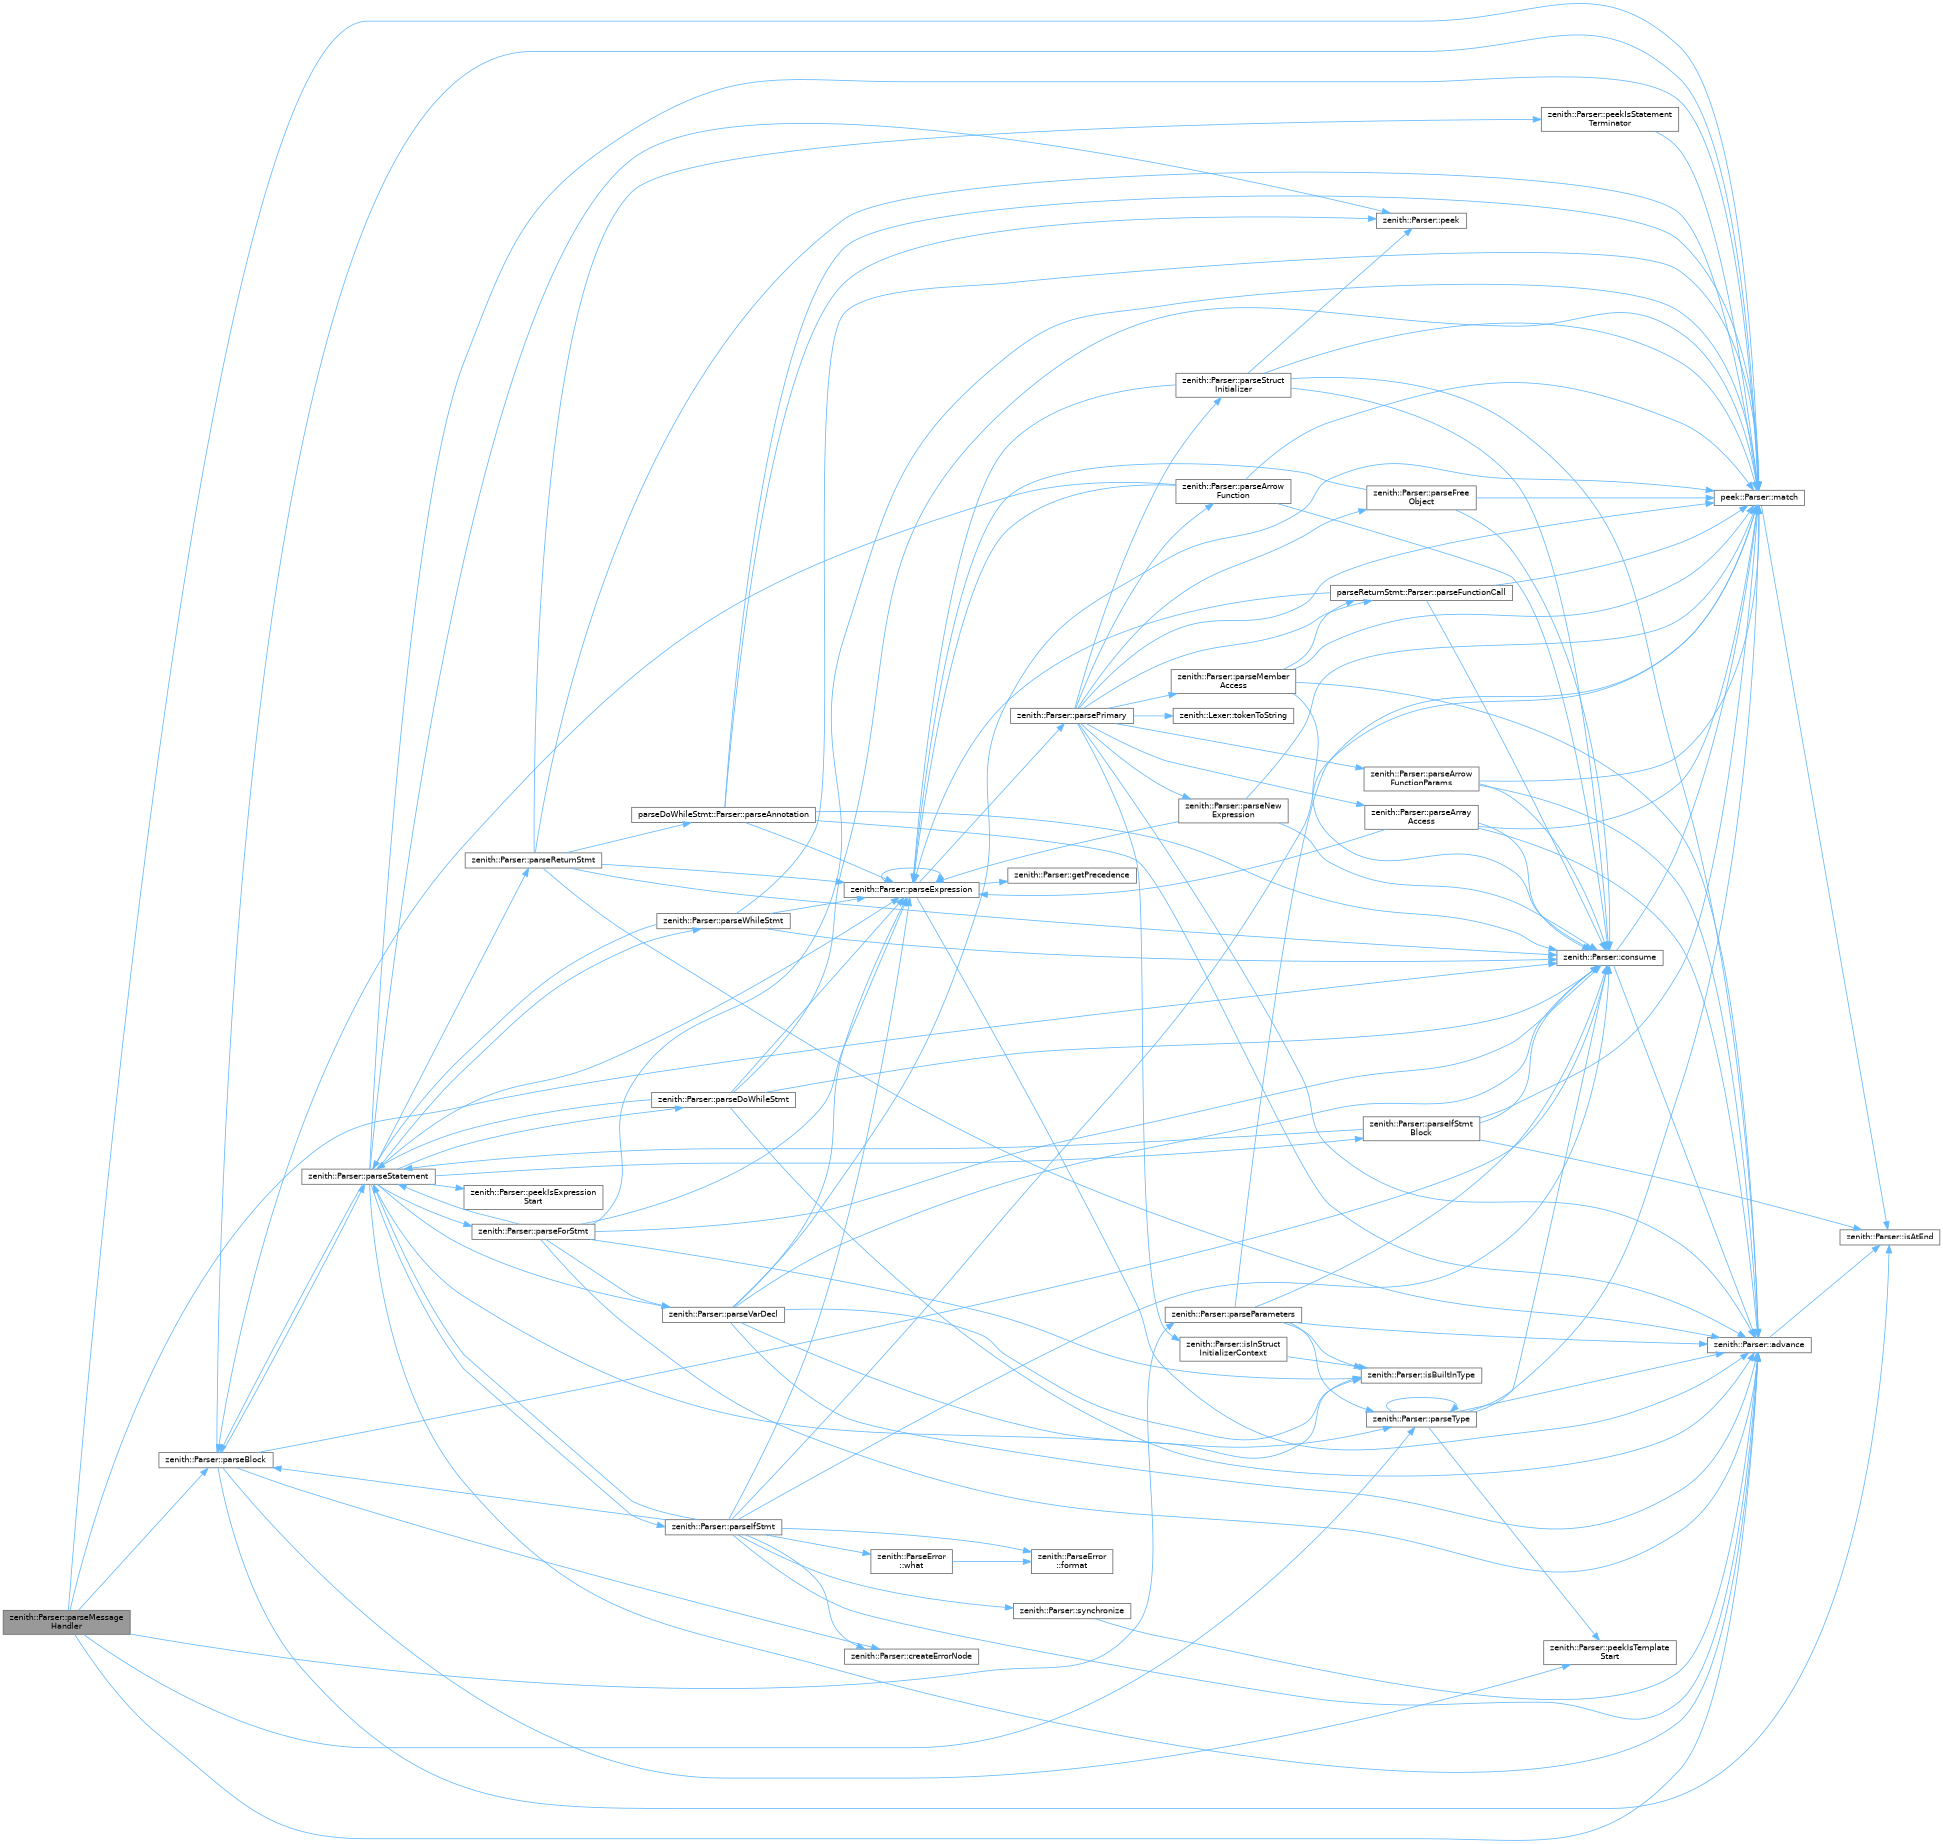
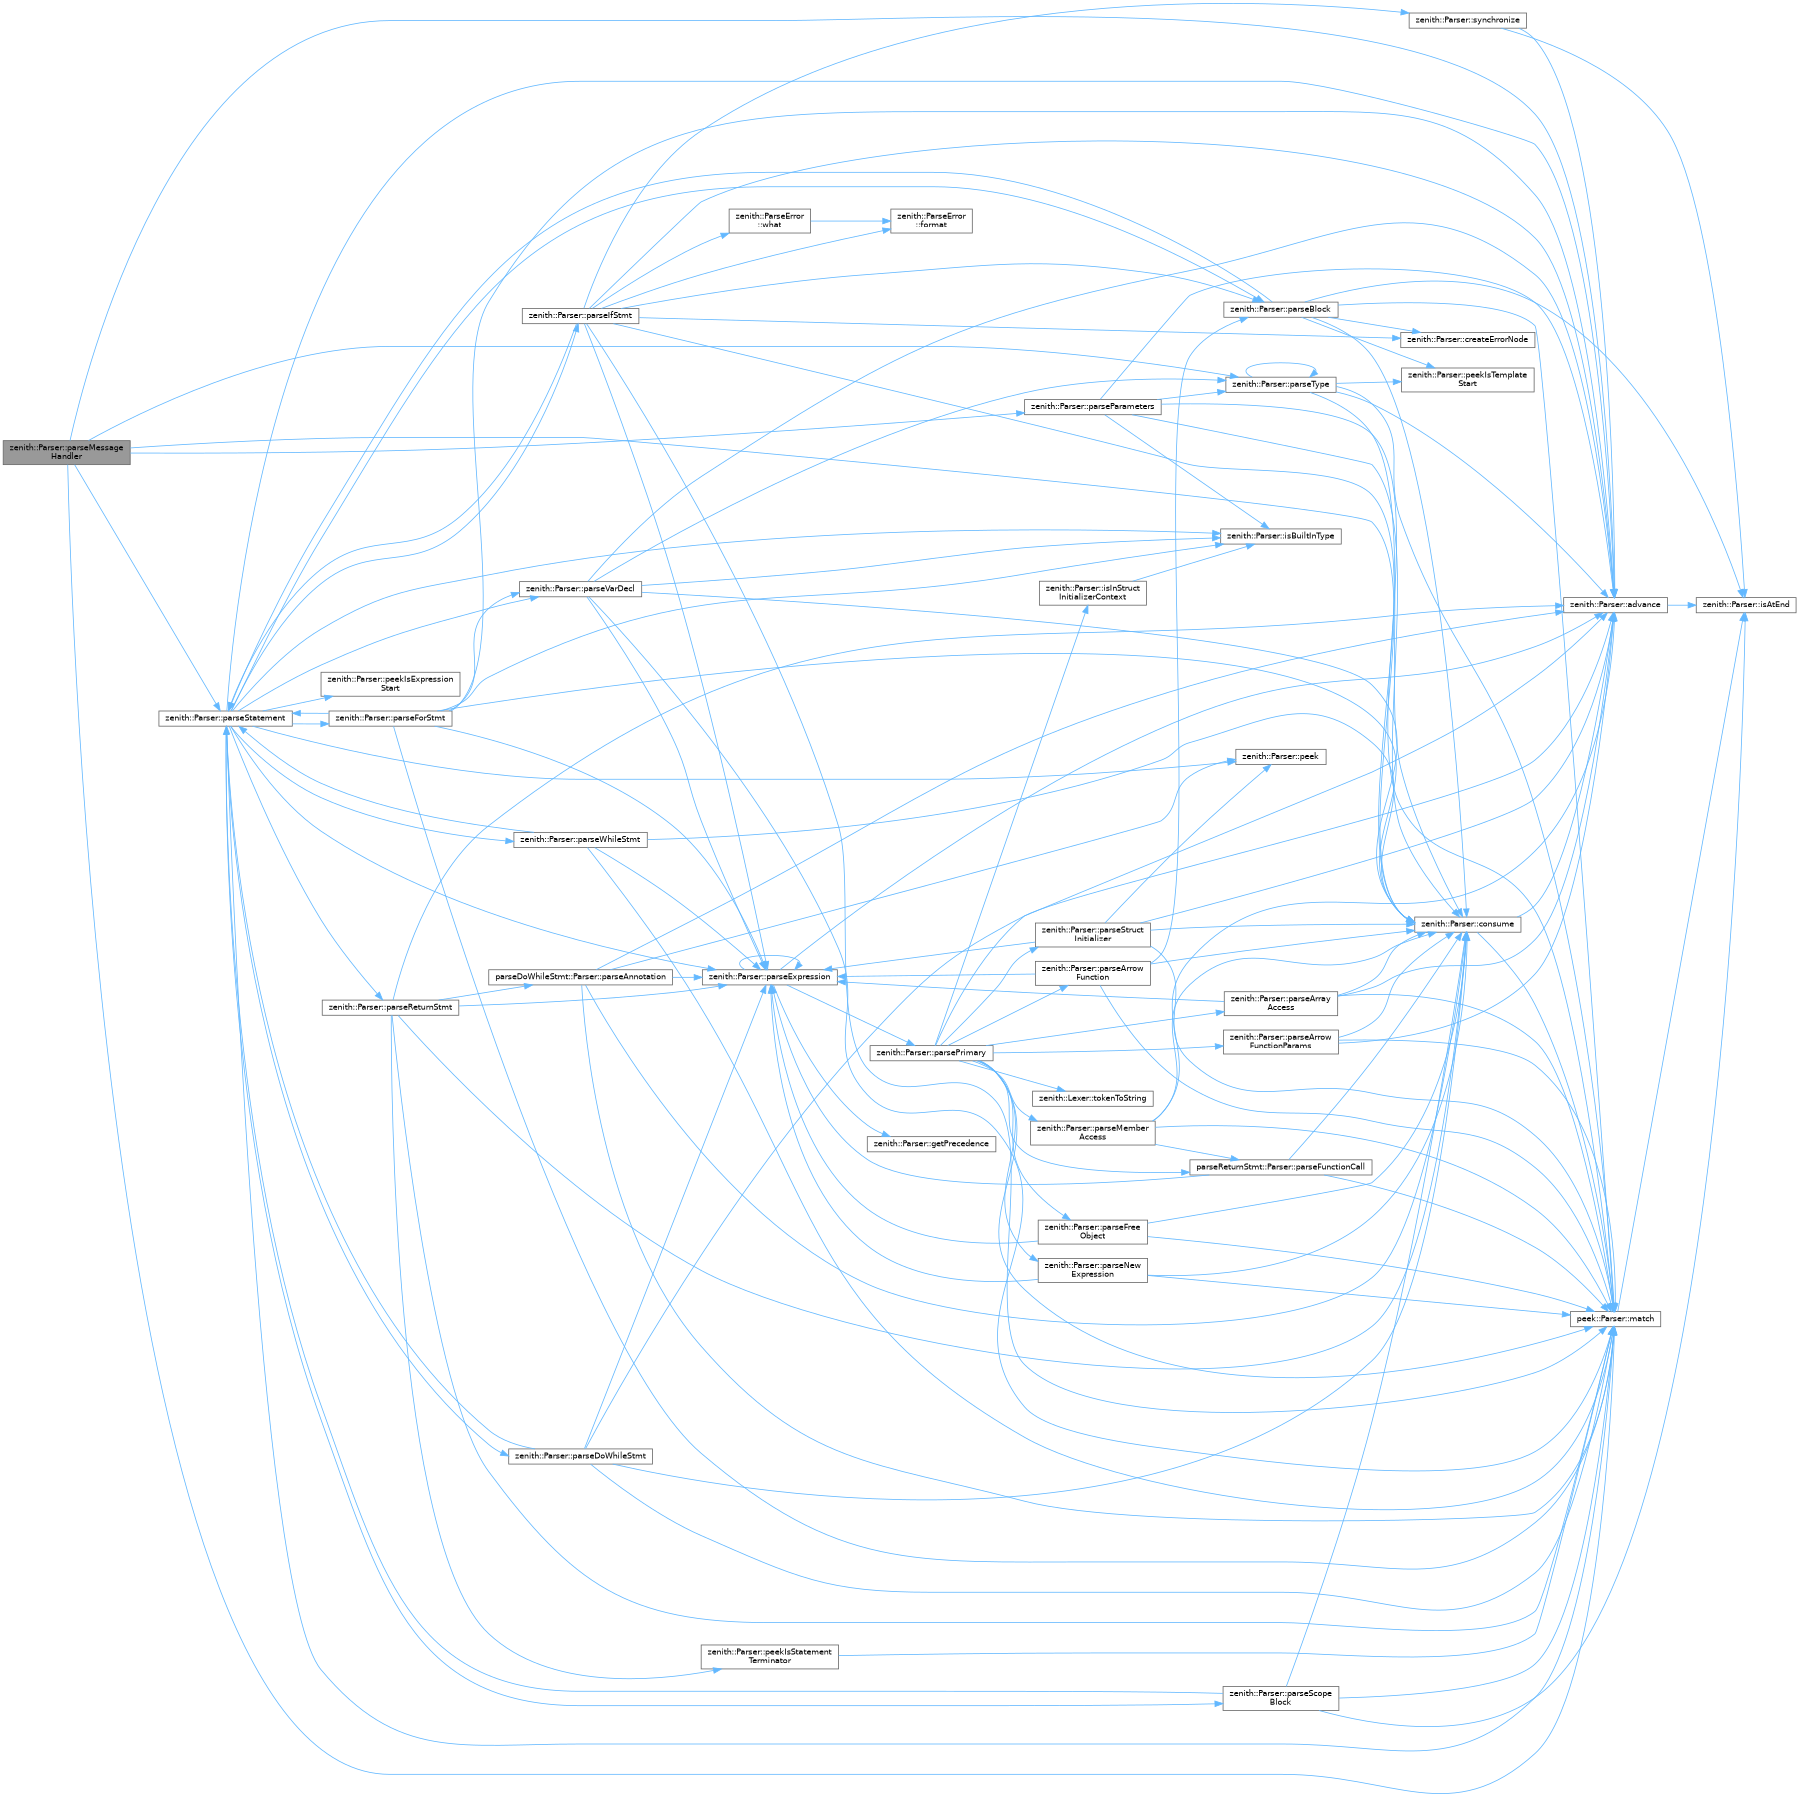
edge "zenith::Parser::synchronize" -> "zenith::Parser::isAtEnd": added
node "zenith::Parser::parseIfStmt Block": label "zenith::Parser::parseIfStmt Block" -> "zenith::Parser::parseScope Block"
edge "zenith::Parser::parseMessage Handler" -> "zenith::Parser::parseBlock": now "zenith::Parser::parseMessage Handler" -> "zenith::Parser::parseStatement"
